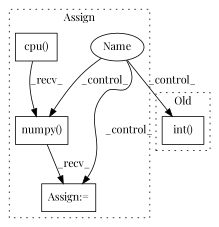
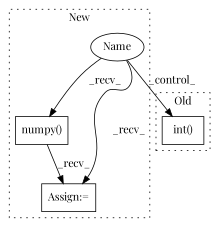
cluster "Assign": label "Assign" -> "New"
node "cpu()": removed
edge "Name" -> "numpy()": label "_control_" -> "_recv_"
edge "Name" -> "Assign:=": label "_control_" -> "_recv_"
